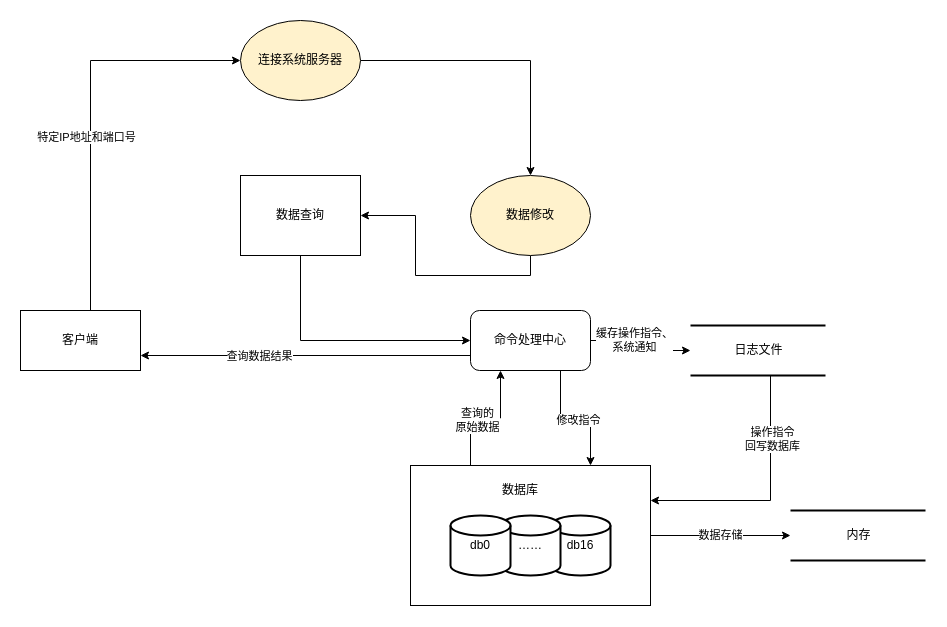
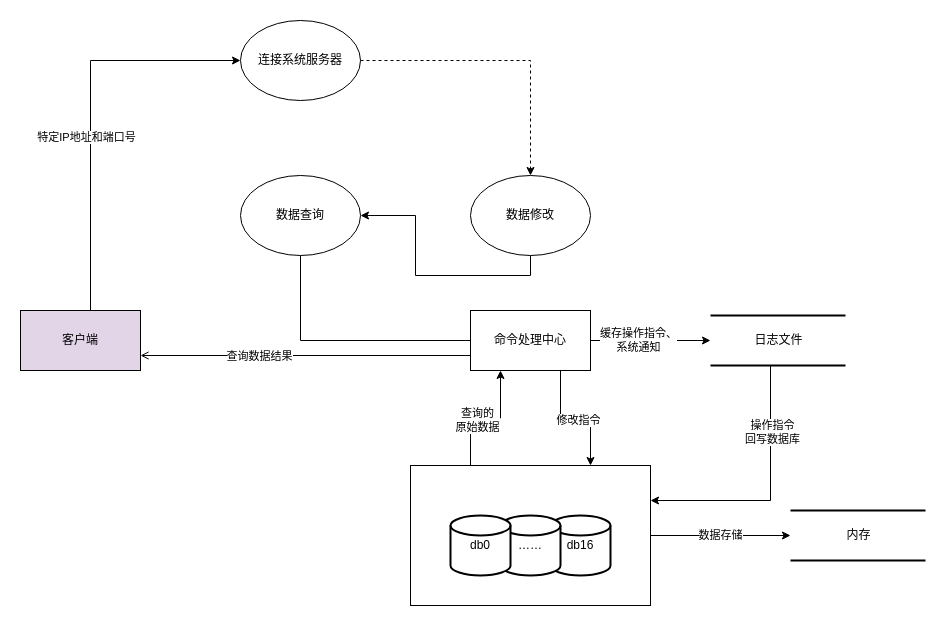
node "连接系统服务器": fillcolor #fff2cc -> #ffffff
edge "连接系统服务器" -> "数据修改": style solid -> dashed
node "数据查询": shape rectangle -> ellipse
node "数据修改": fillcolor #fff2cc -> #ffffff
node "客户端": fillcolor #ffffff -> #e1d5e7
edge "数据查询" -> "命令处理中心": arrowhead classic -> none
node "命令处理中心": shape rounded rectangle -> rectangle
node "日志文件": moved (758, 351) -> (778, 341)
edge "命令处理中心" -> "客户端": arrowhead classic -> open
node "数据库": removed
